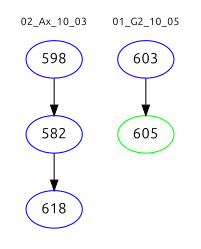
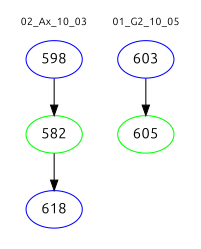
node "582": color blue -> green
